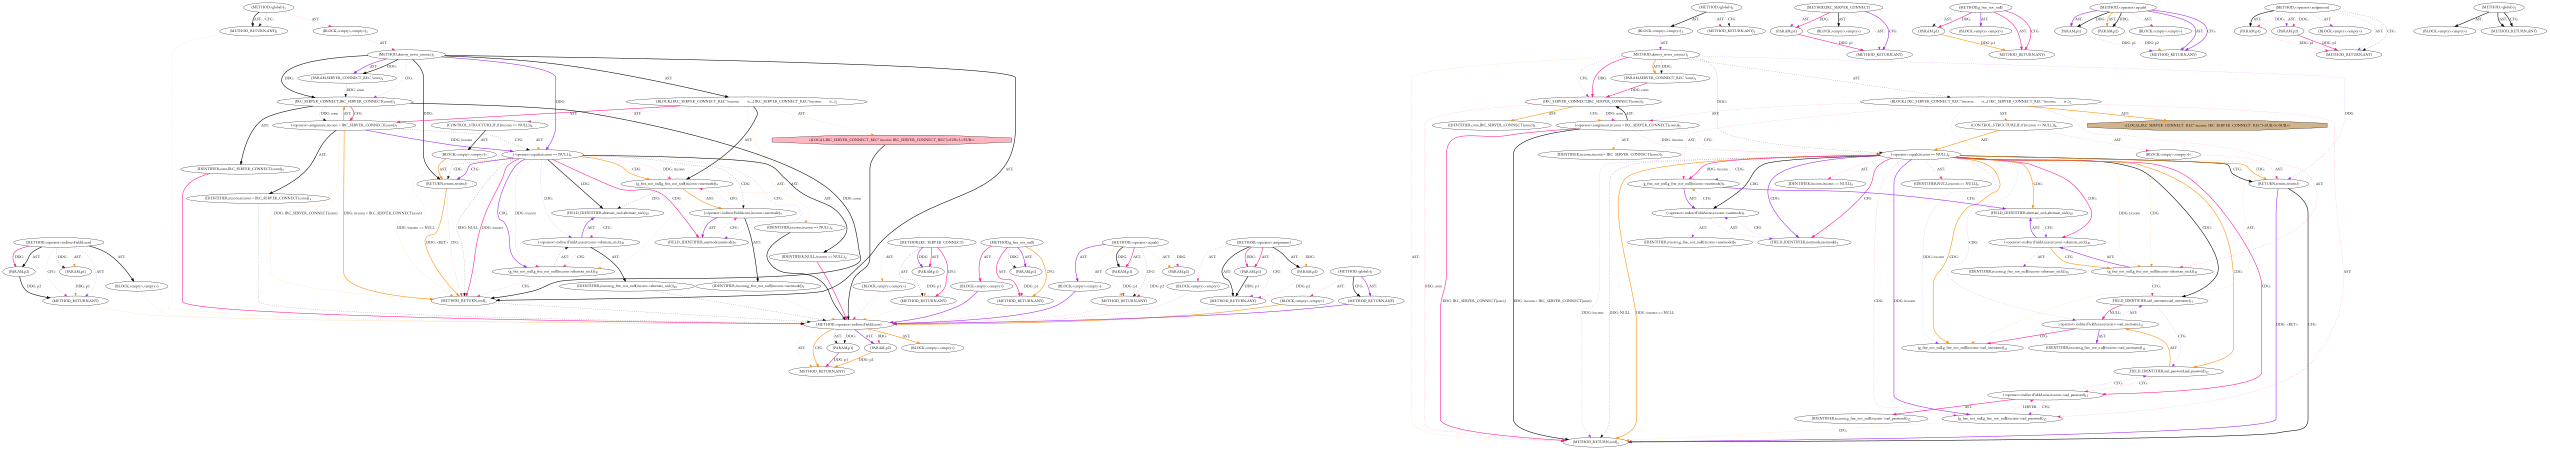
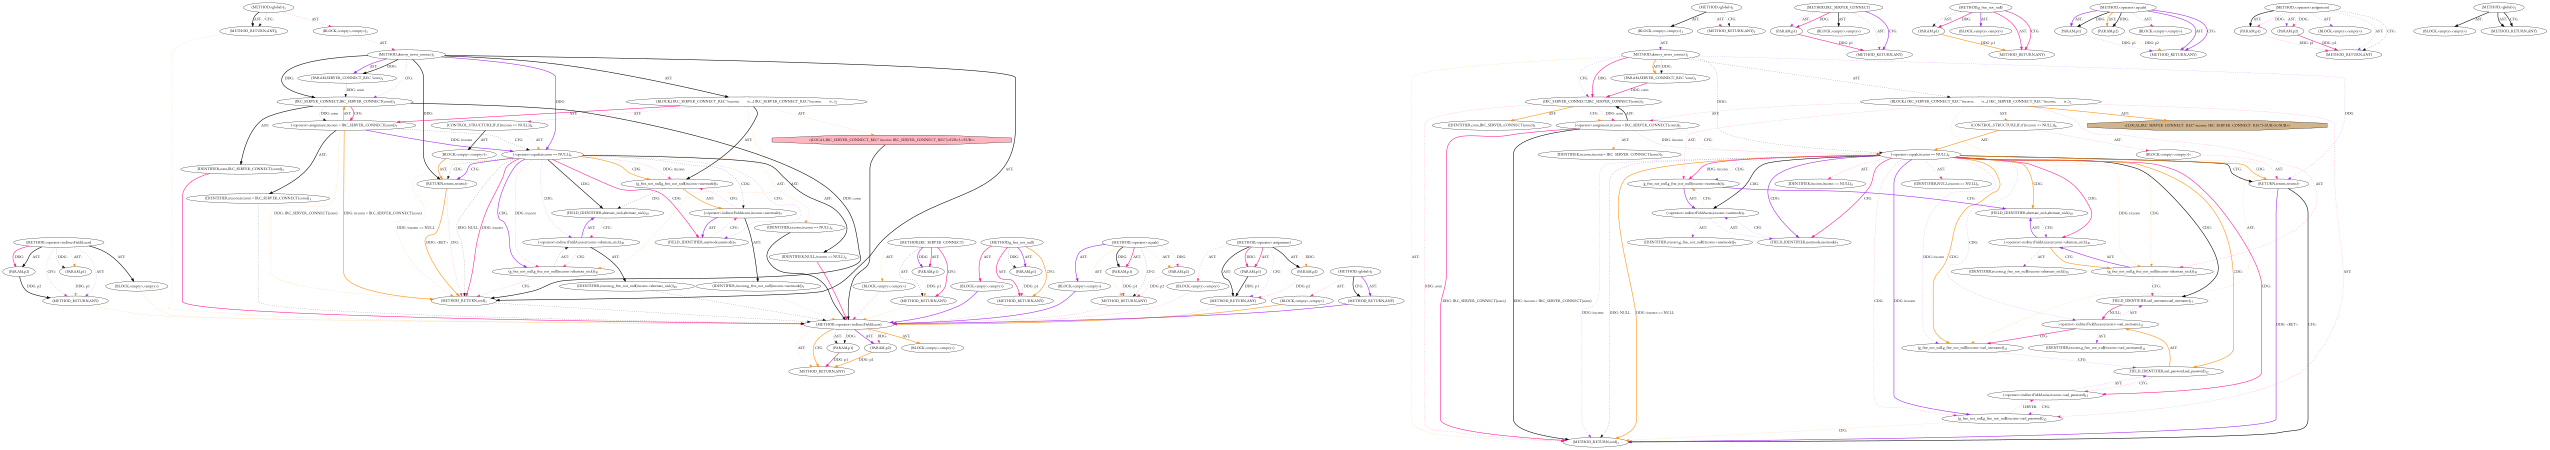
edge "(FIELD_IDENTIFIER,sasl_username,sasl_username)" -> "(FIELD_IDENTIFIER,sasl_password,sasl_password)": now "(g_free_not_null,g_free_not_null(ircconn->sasl_username))" -> "(FIELD_IDENTIFIER,sasl_password,sasl_password)"
edge "(<operator>.indirectFieldAccess,ircconn->sasl_username)" -> "(IDENTIFIER,ircconn,g_free_not_null(ircconn->sasl_username))": style bold -> dotted
edge "(<operator>.indirectFieldAccess,ircconn->sasl_password)" -> "(FIELD_IDENTIFIER,sasl_password,sasl_password)": label "CFG: " -> "AST: "
node "(IDENTIFIER,ircconn,g_free_not_null(ircconn->sasl_password))": removed
